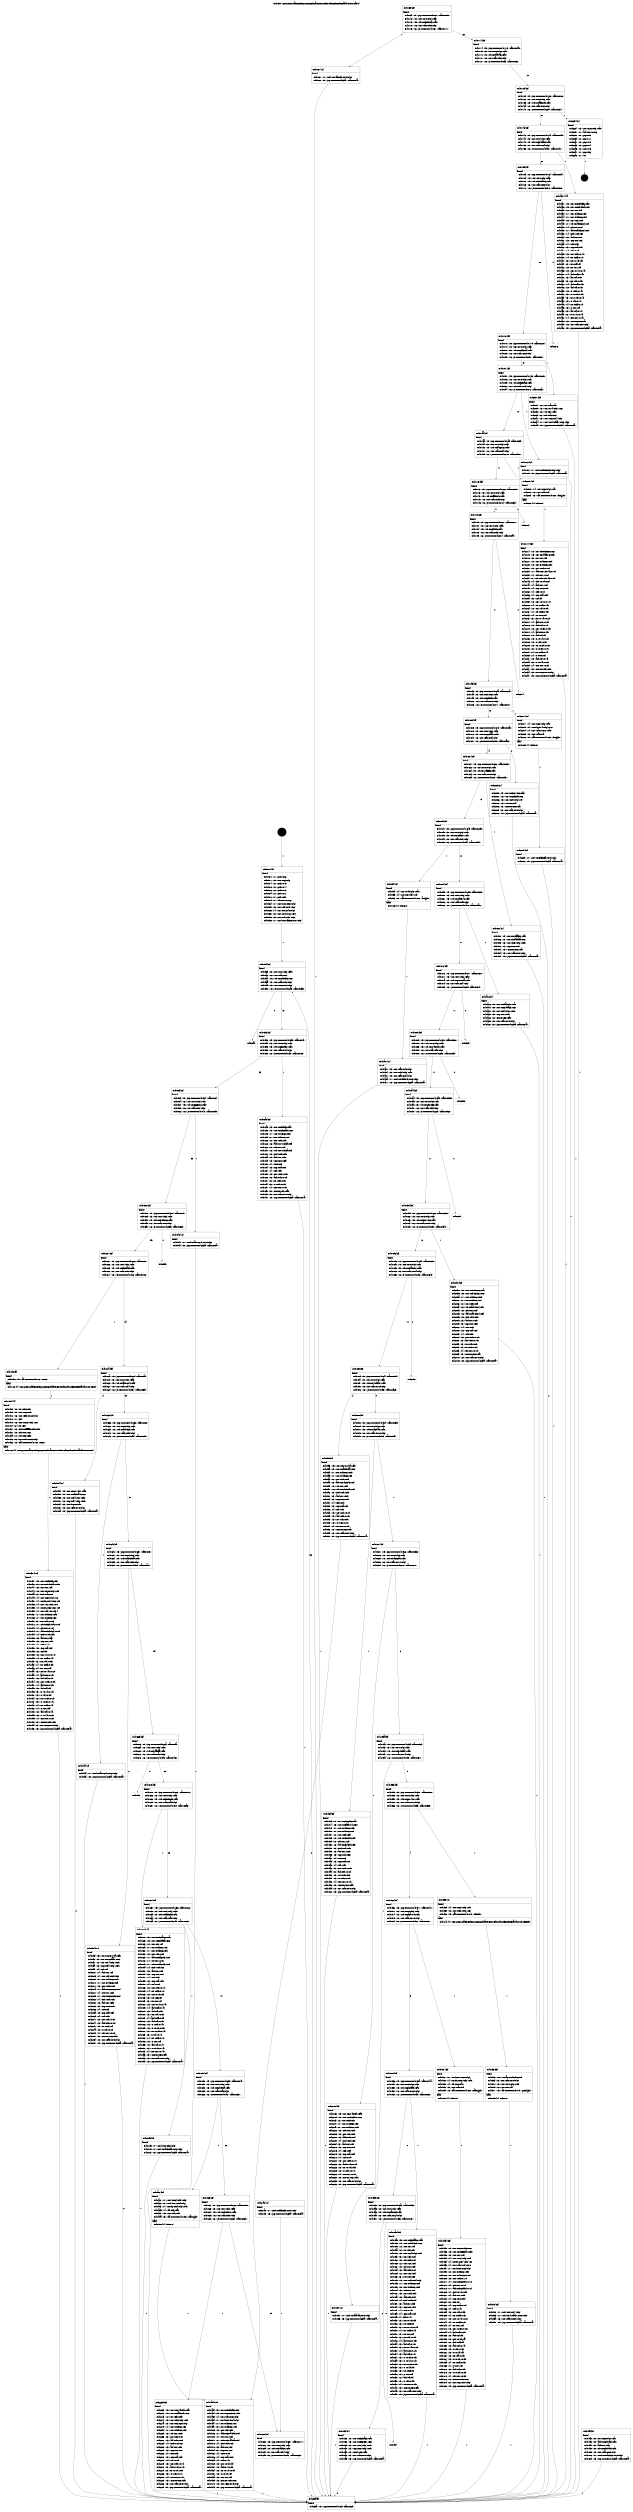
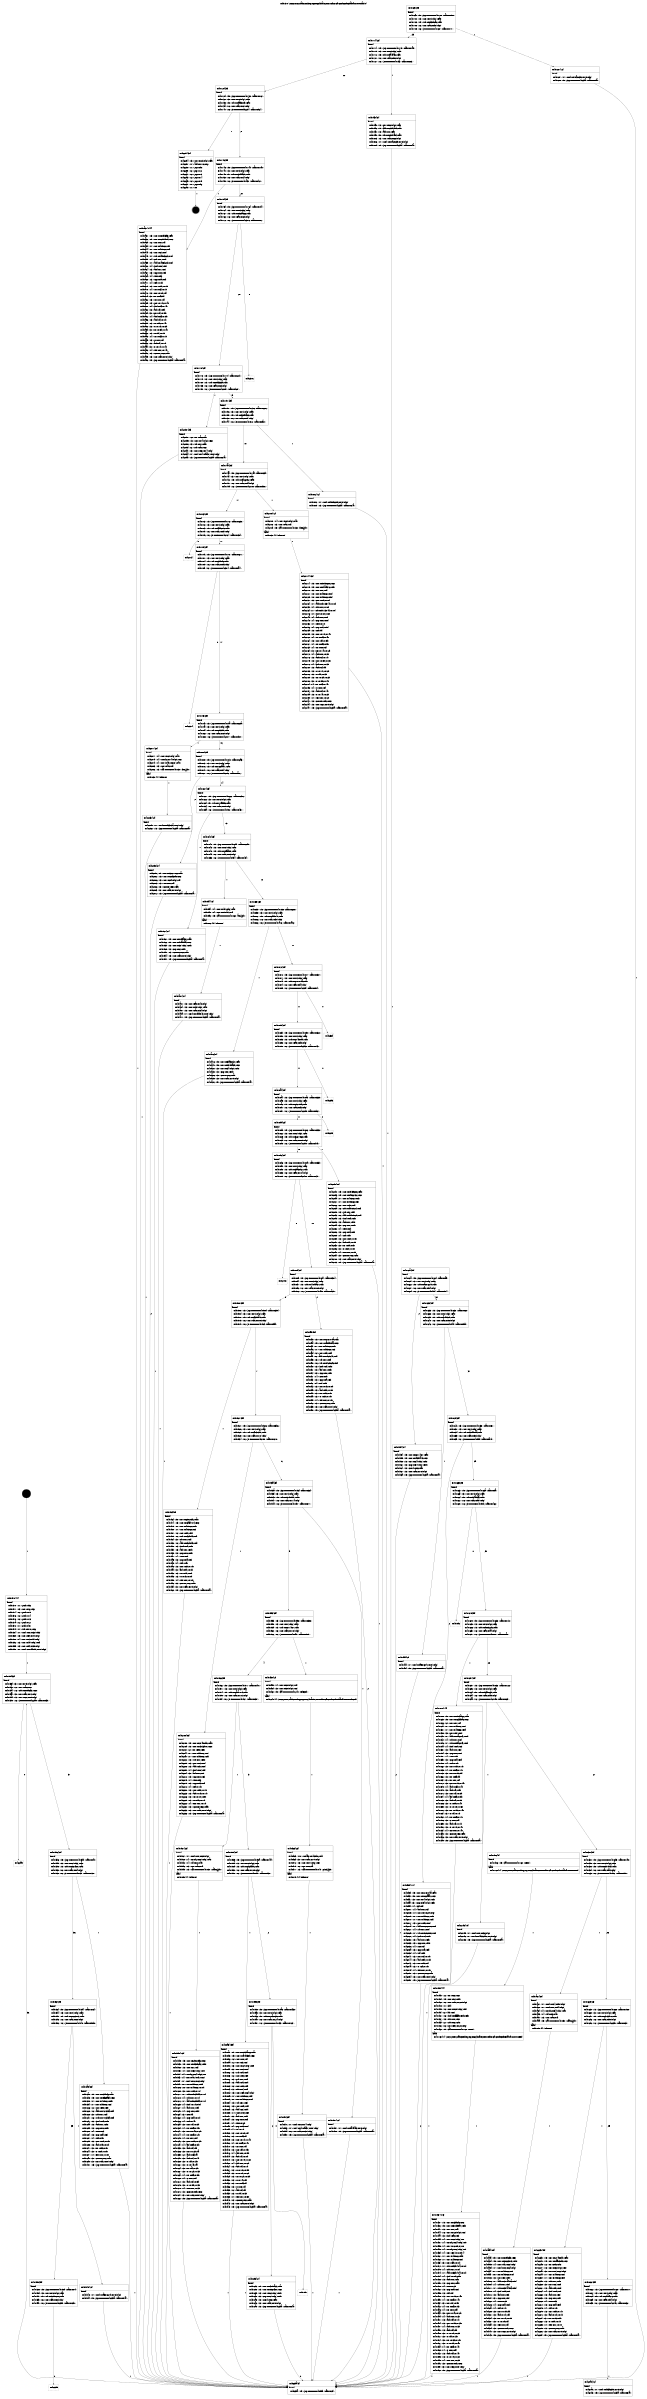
edge "0x401714 [25]" -> "0x401df3 [31]": added, label "1"
node "0x401601 [25]": removed
edge "0x401f95 [88]" -> "0x401adf [105]": now "0x401f95 [88]" -> "0x4023ba [5]"
edge "0x4021ac [12]" -> "0x4016e2 [25]": reversed
